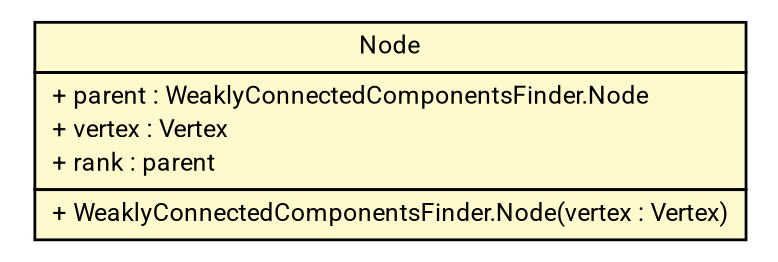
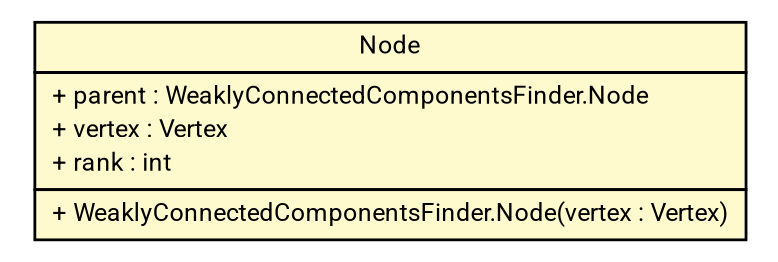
node "Node": text "+ rank : parent" -> "+ rank : int"
